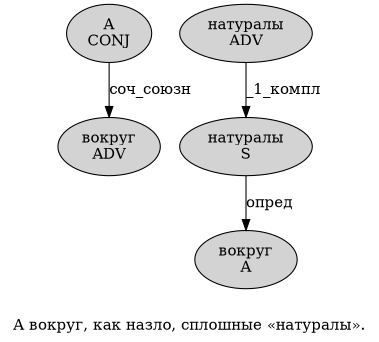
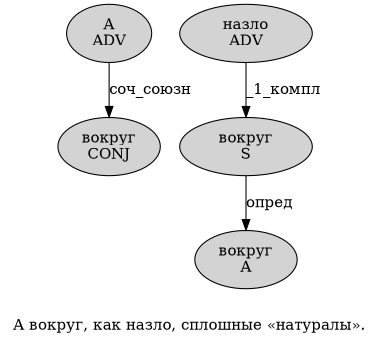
node "А CONJ": label "А CONJ" -> "А ADV"
node "натуралы ADV": label "натуралы ADV" -> "назло ADV"
node "вокруг ADV": label "вокруг ADV" -> "вокруг CONJ"
node "натуралы S": label "натуралы S" -> "вокруг S"
